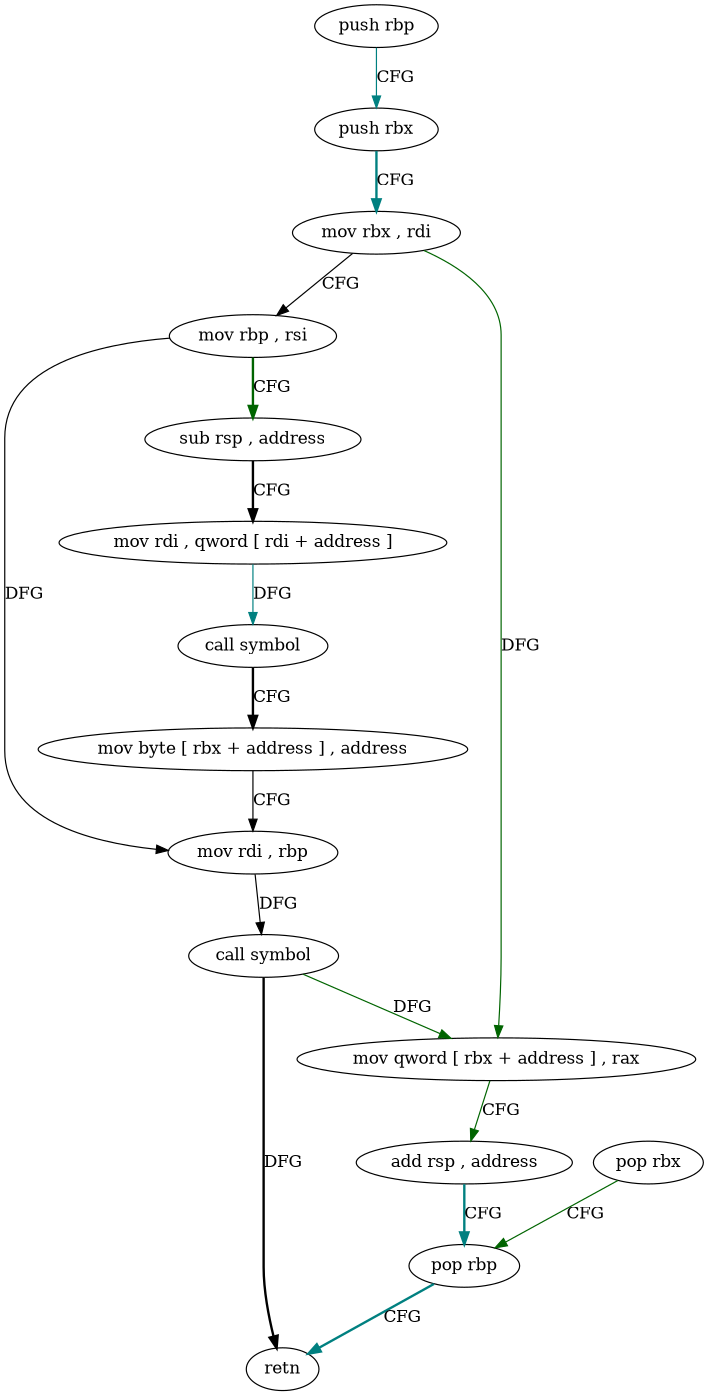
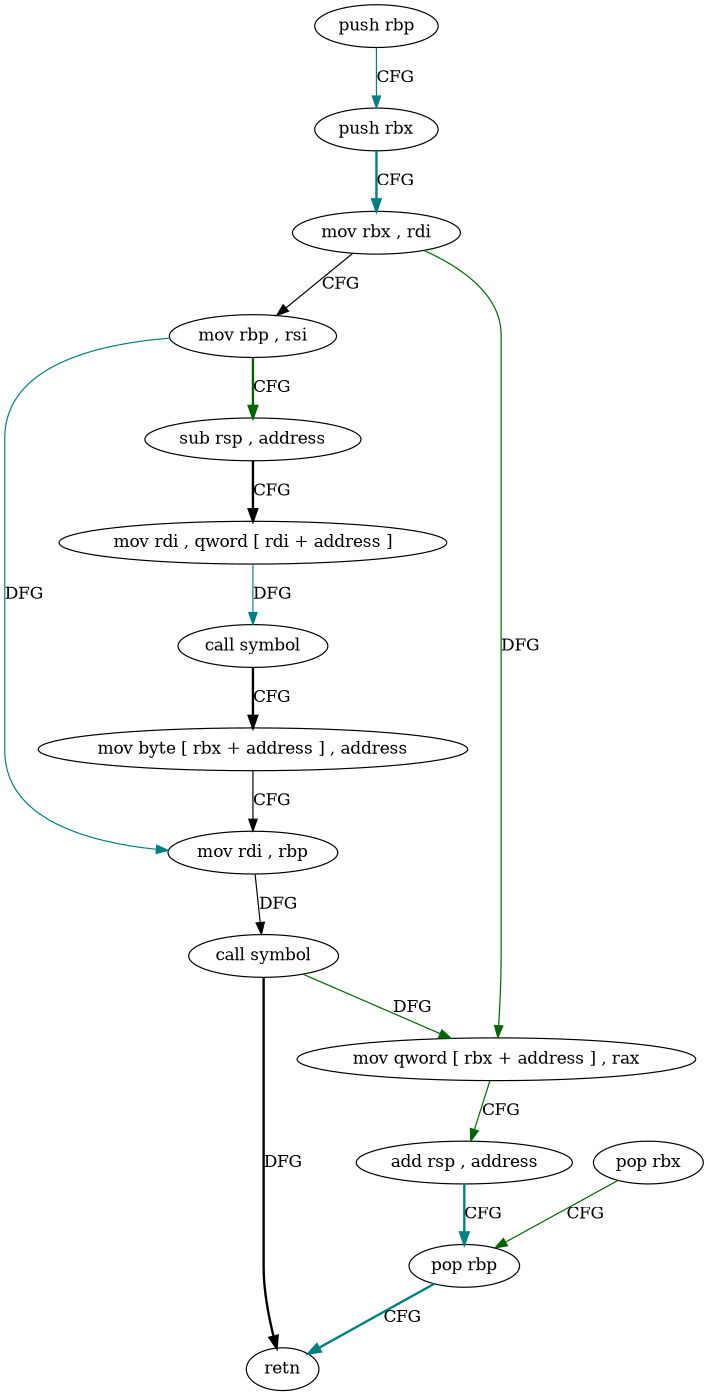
edge "mov rbp , rsi" -> "mov rdi , rbp": color black -> teal
